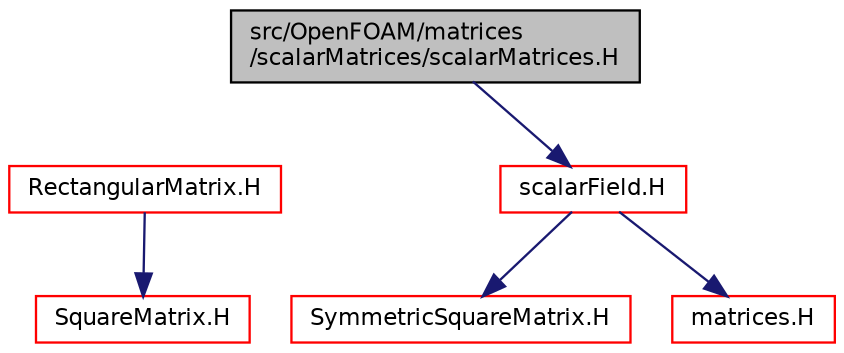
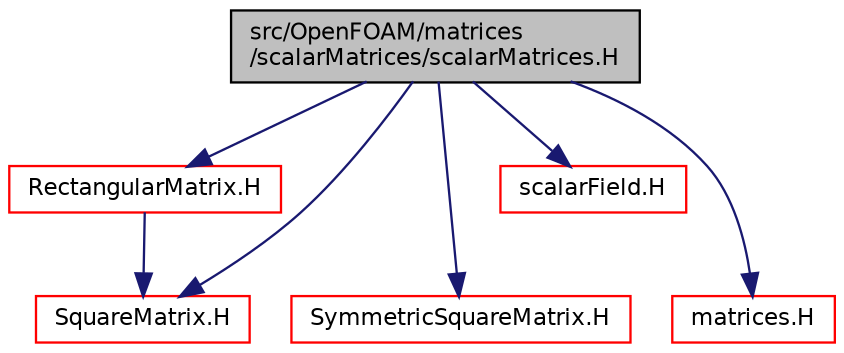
edge "src/OpenFOAM/matrices /scalarMatrices/scalarMatrices.H" -> "RectangularMatrix.H": added
edge "src/OpenFOAM/matrices /scalarMatrices/scalarMatrices.H" -> "SquareMatrix.H": added
edge "scalarField.H" -> "SymmetricSquareMatrix.H": now "src/OpenFOAM/matrices /scalarMatrices/scalarMatrices.H" -> "SymmetricSquareMatrix.H"
edge "scalarField.H" -> "matrices.H": now "src/OpenFOAM/matrices /scalarMatrices/scalarMatrices.H" -> "matrices.H"
